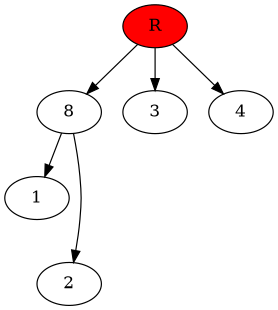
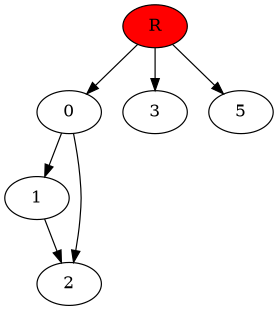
node "8": label "8" -> "0"
node "4": label "4" -> "5"
edge "1" -> "2": added
